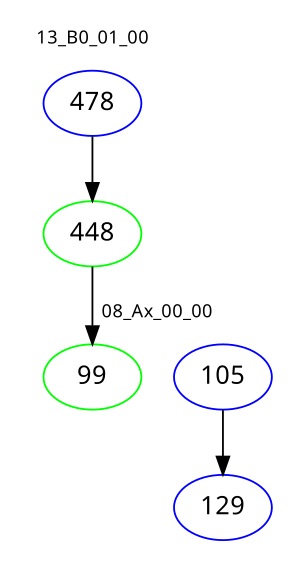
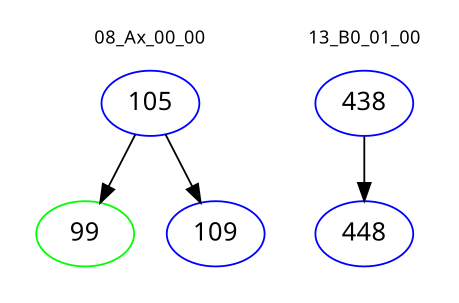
node "478": label "478" -> "438"
node "448": color green -> blue
edge "448" -> "99": now "105" -> "99"
node "129": label "129" -> "109"
